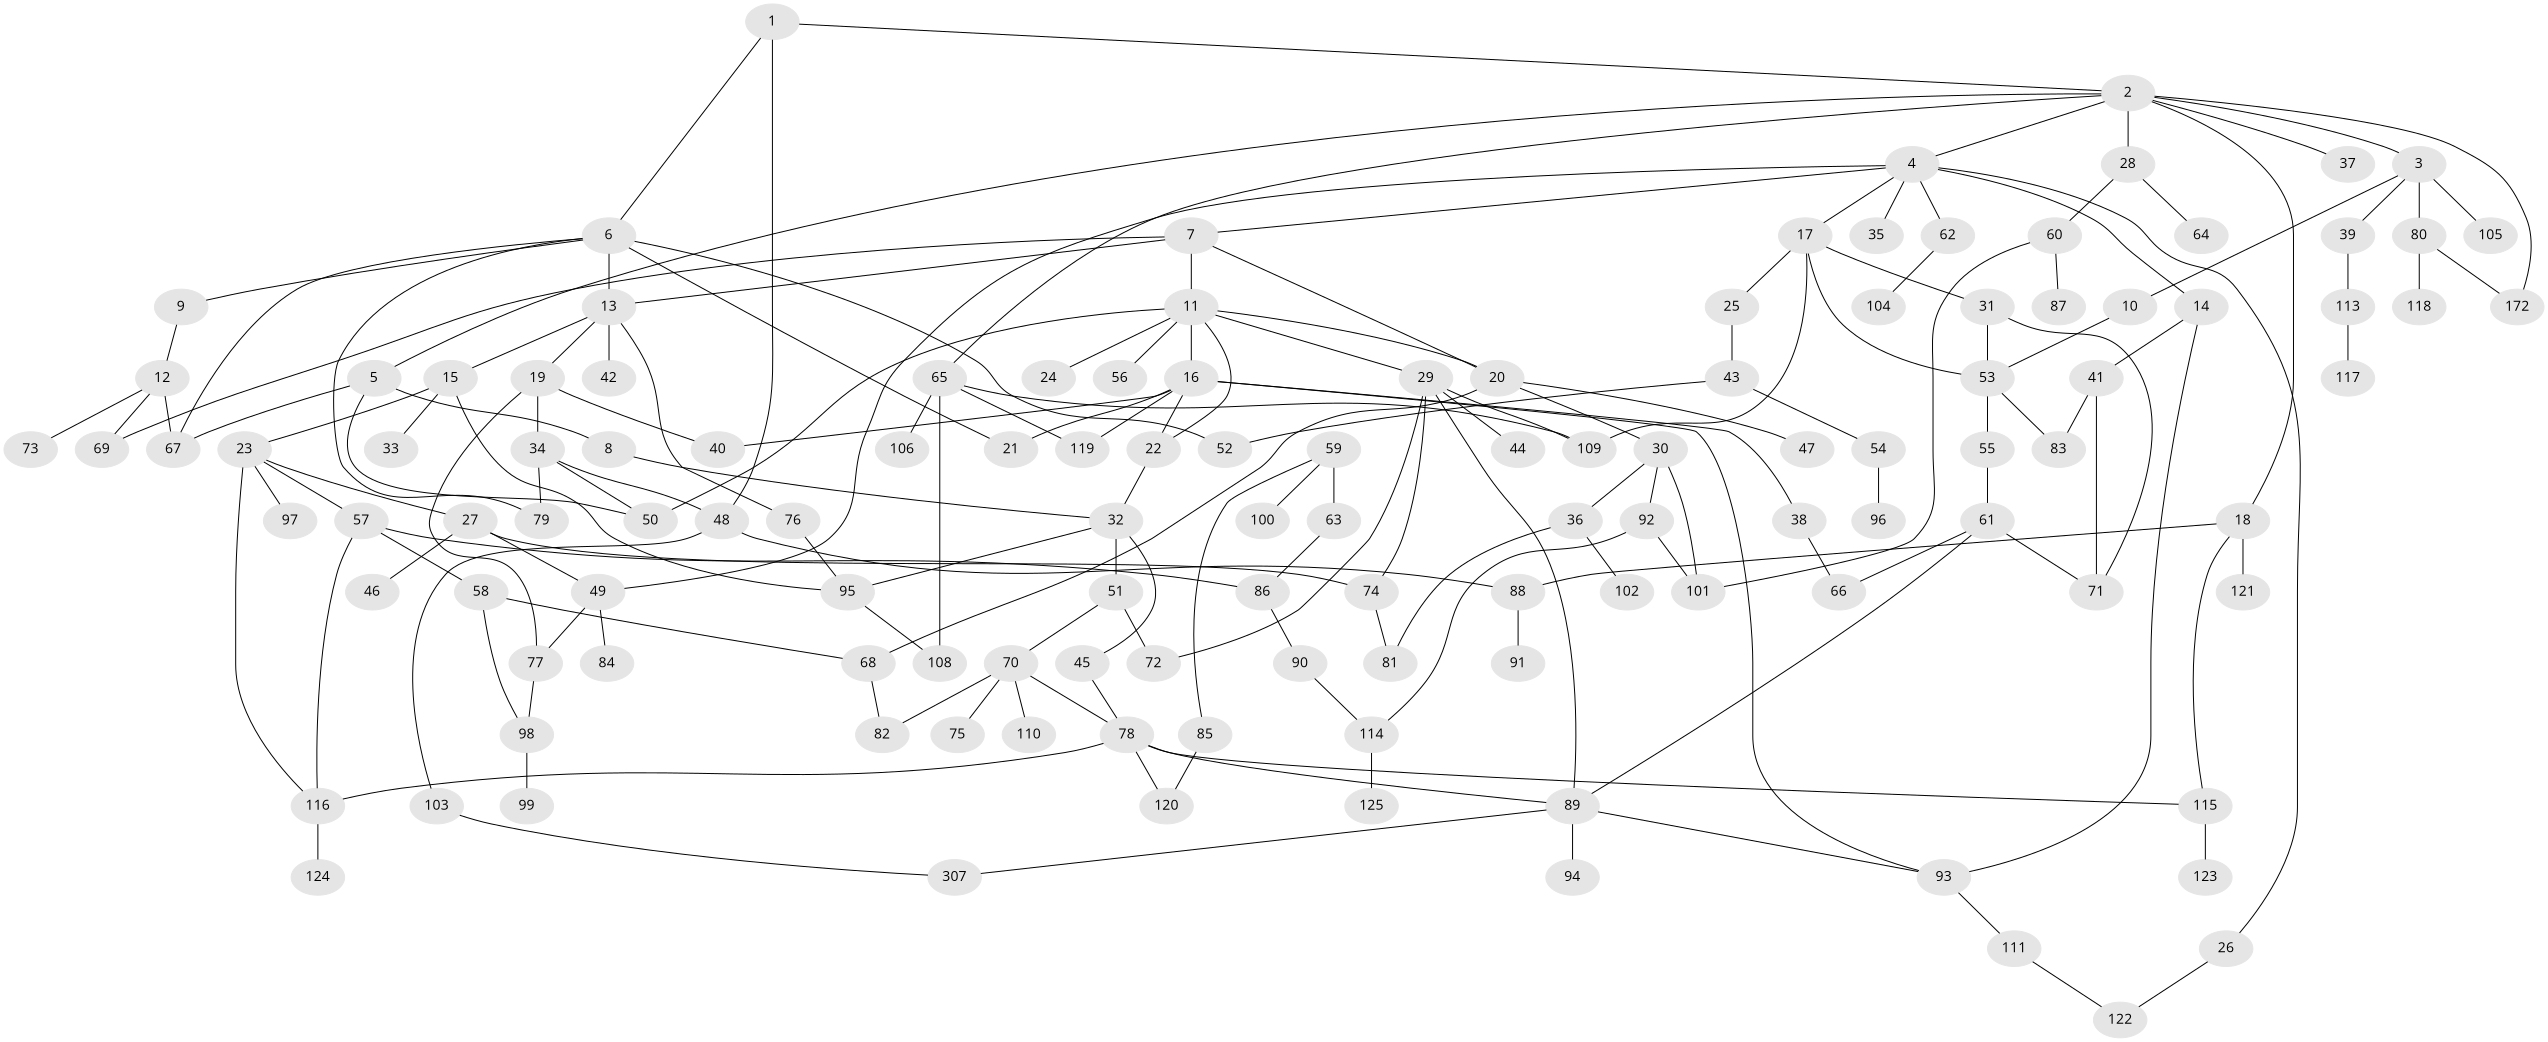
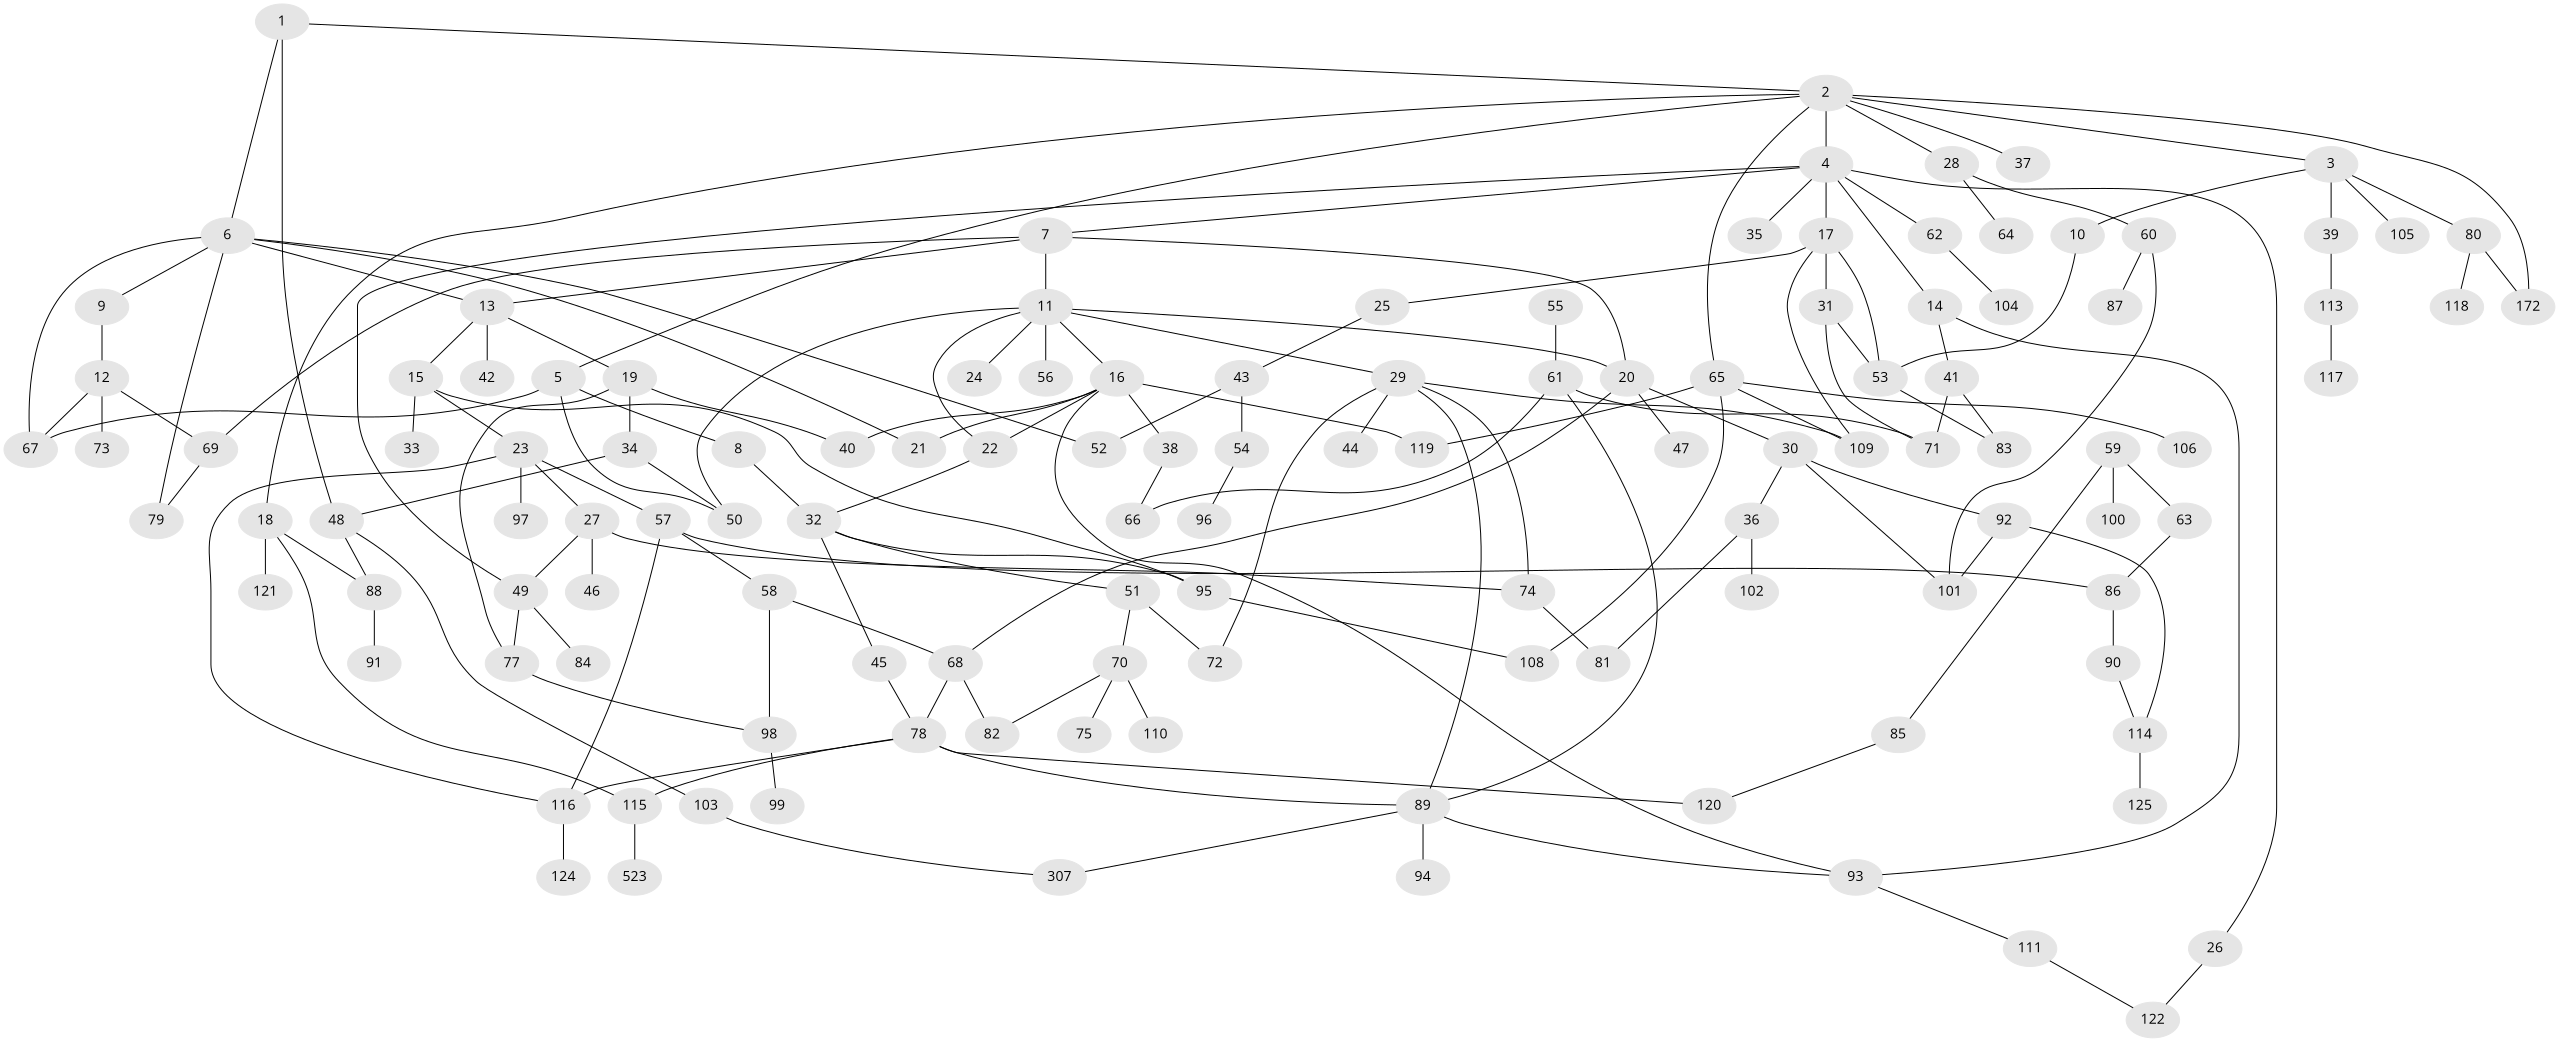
edge "53" -- "55": removed
edge "34" -- "79": now "69" -- "79"
node "76": removed
edge "70" -- "78": now "68" -- "78"
node "123": label "123" -> "523"
